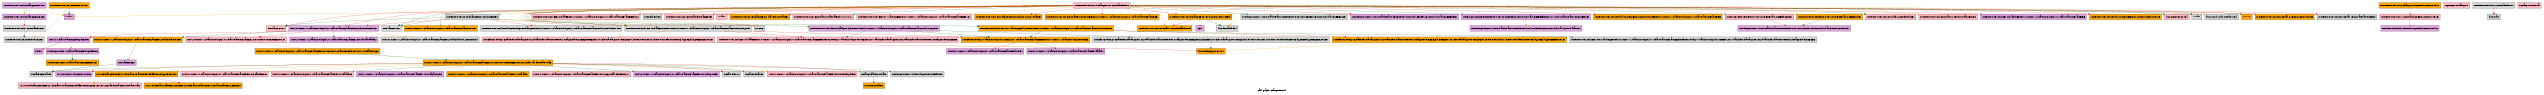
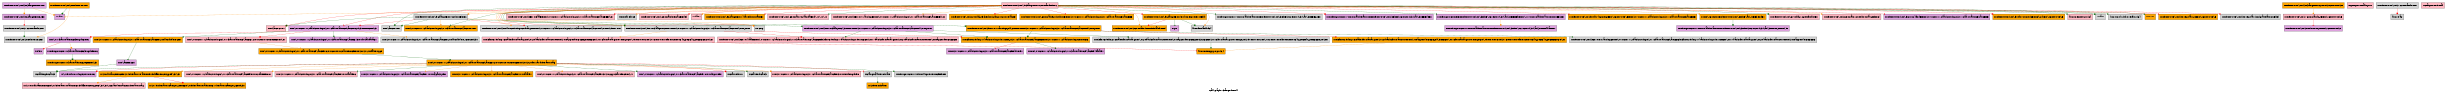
edge "_ZN9LAMMPS_NS9ChangeBox7commandEiPPc" -> "llvm.umul.with.overflow.i64": color darkorange -> darkgreen
node "_ZNKSt6vectorIPN9LAMMPS_NS3FixESaIS2_EE5beginEv": removed
